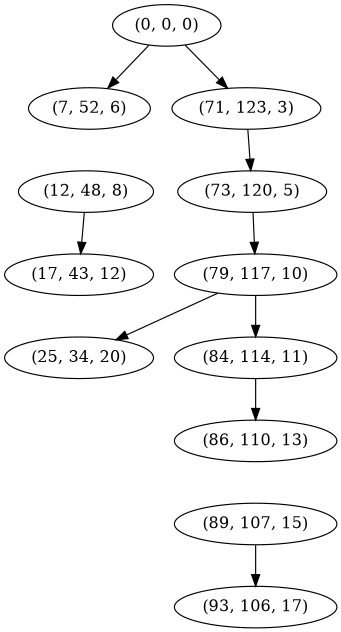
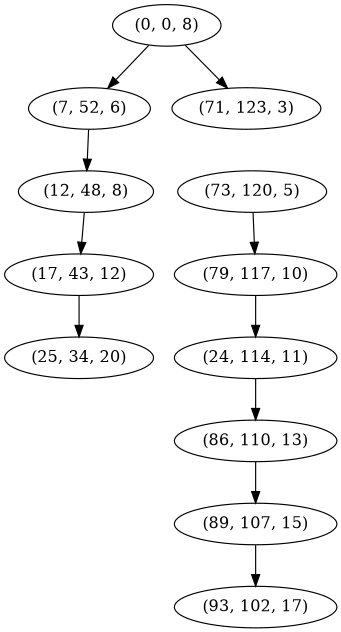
node "(0, 0, 0)": label "(0, 0, 0)" -> "(0, 0, 8)"
edge "(7, 52, 6)" -> "(12, 48, 8)": added
edge "(71, 123, 3)" -> "(73, 120, 5)": removed
edge "(79, 117, 10)" -> "(25, 34, 20)": now "(17, 43, 12)" -> "(25, 34, 20)"
node "(84, 114, 11)": label "(84, 114, 11)" -> "(24, 114, 11)"
edge "(86, 110, 13)" -> "(89, 107, 15)": added
node "(93, 106, 17)": label "(93, 106, 17)" -> "(93, 102, 17)"
